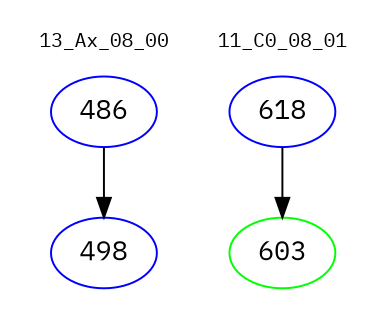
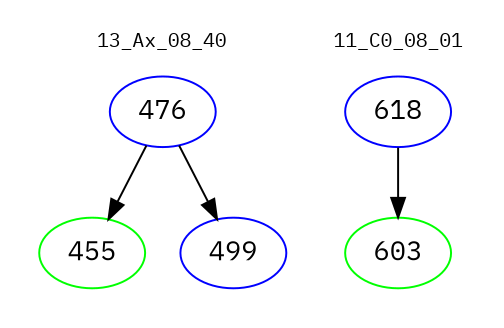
cluster "13_Ax_08_00": label "13_Ax_08_00" -> "13_Ax_08_40"
node "486": label "486" -> "476"
node "455": added
node "498": label "498" -> "499"
